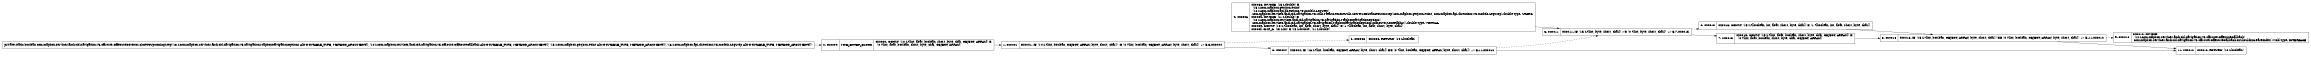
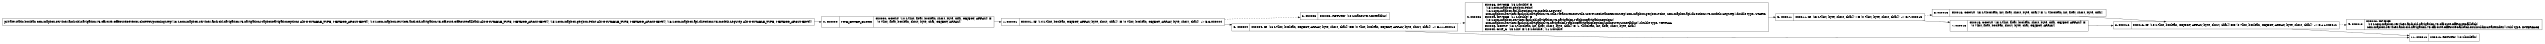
node "9: 0x0018": text "0x0018: INVOKE" -> "0x0028: INVOKE"
node "2: 0x0003": text "0x0003: RETURN  (r0 I:boolean)" -> "0x0003: RETURN  (r0 I:maneuverZoneRadius)"
edge "3: 0x0004" -> "5: 0x0011": now "3: 0x0004" -> "4: 0x0006"
